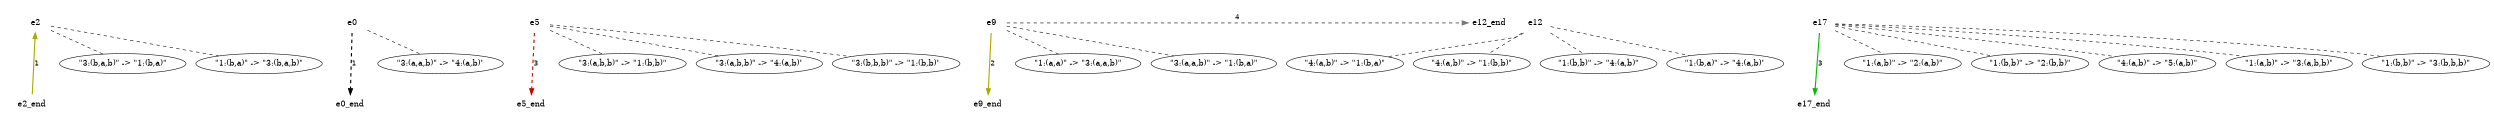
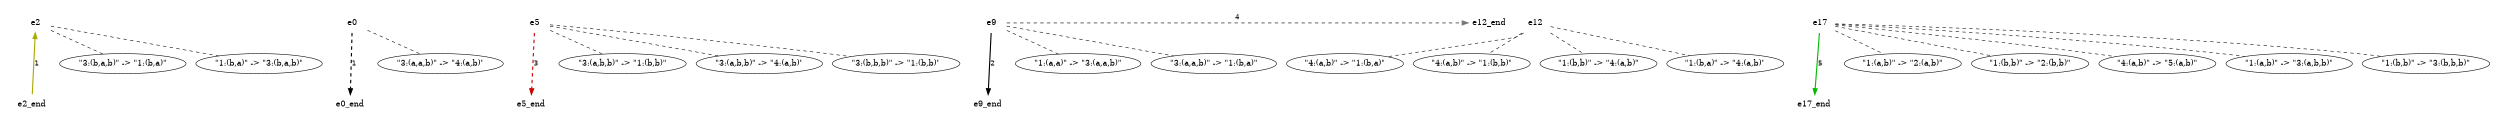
edge "e9" -> "e9_end": color #aaaa00 -> black
edge "e17" -> "e17_end": label "3" -> "5"
